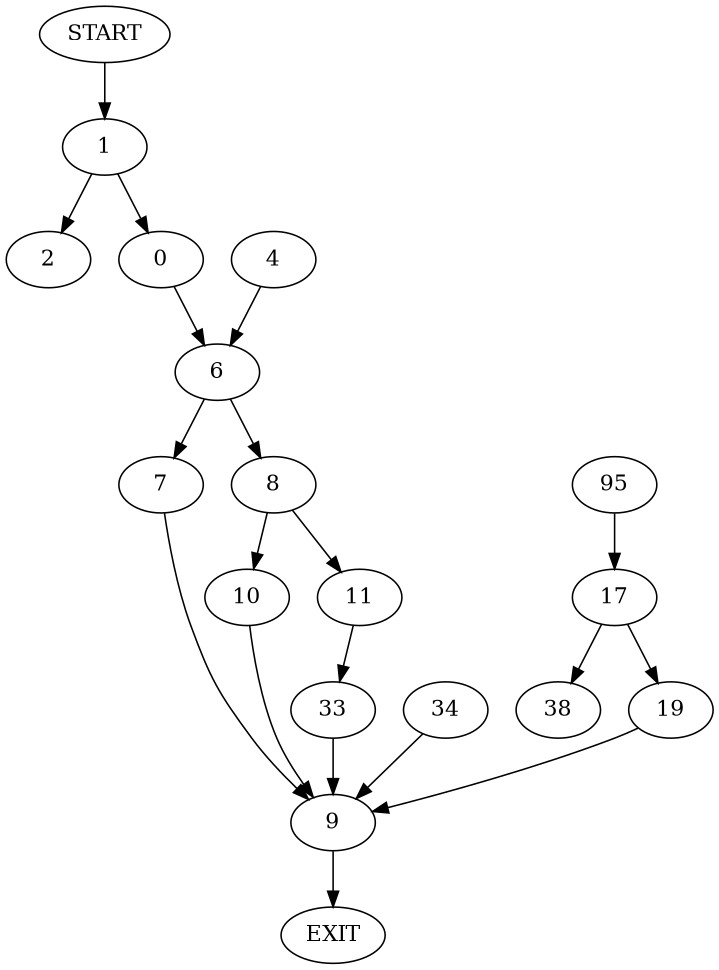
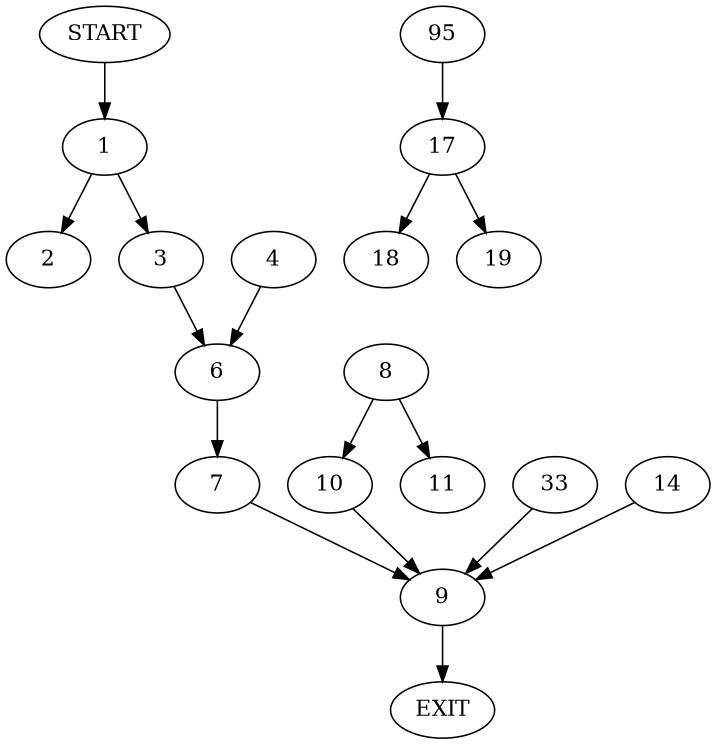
node "0": label "0" -> "3"
edge "6" -> "8": removed
edge "11" -> "33": removed
node "34": label "34" -> "14"
node "38": label "38" -> "18"
edge "19" -> "9": removed
